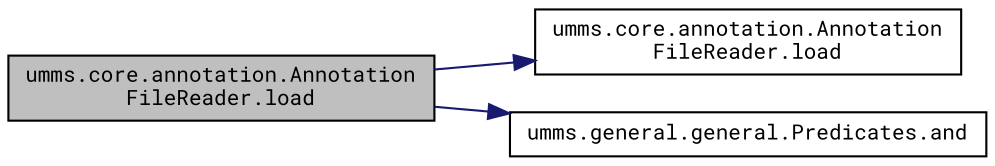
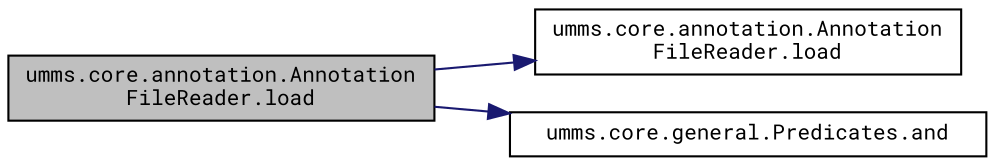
node "umms.general.general.Predicates.and": label "umms.general.general.Predicates.and" -> "umms.core.general.Predicates.and"
